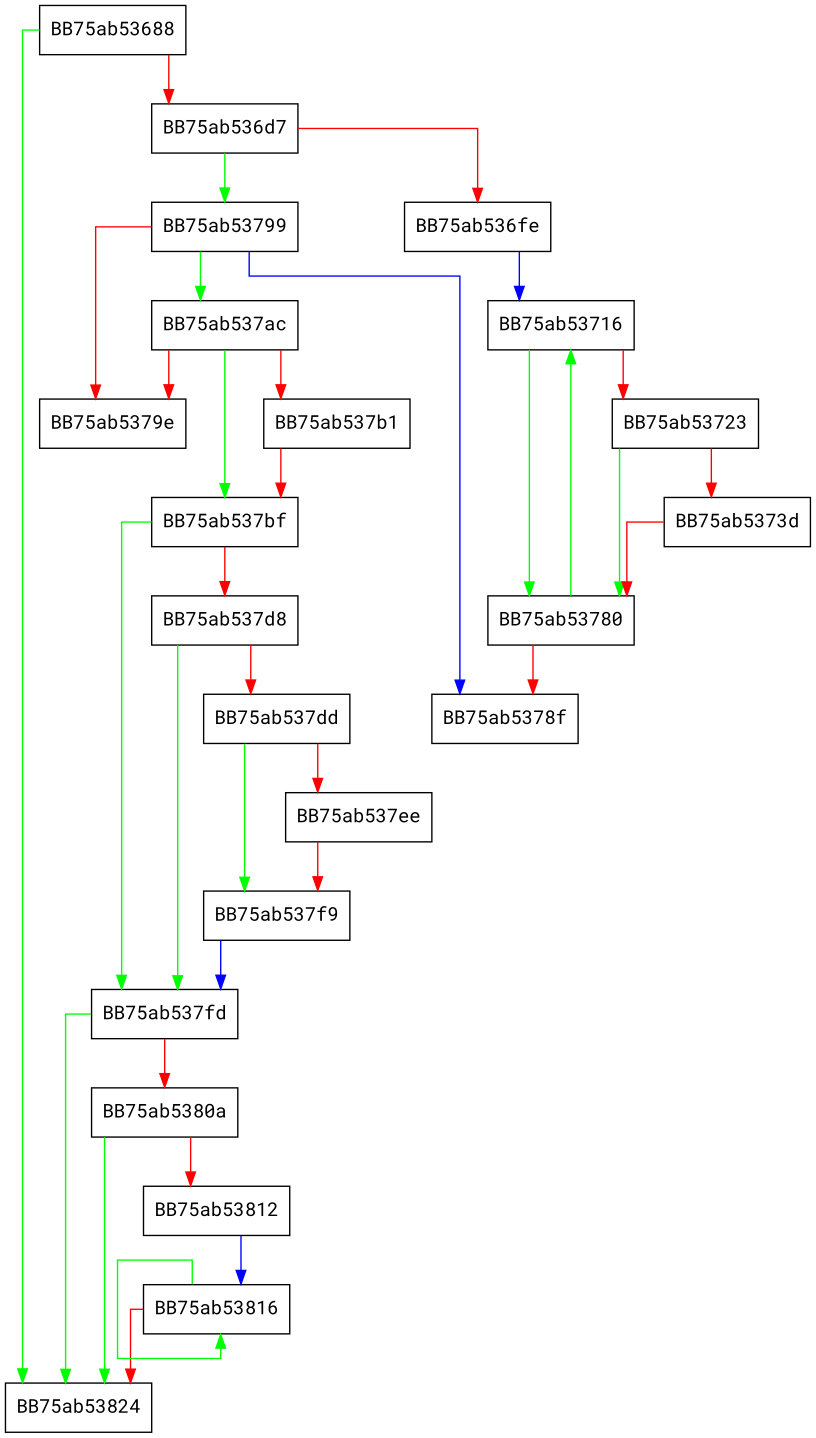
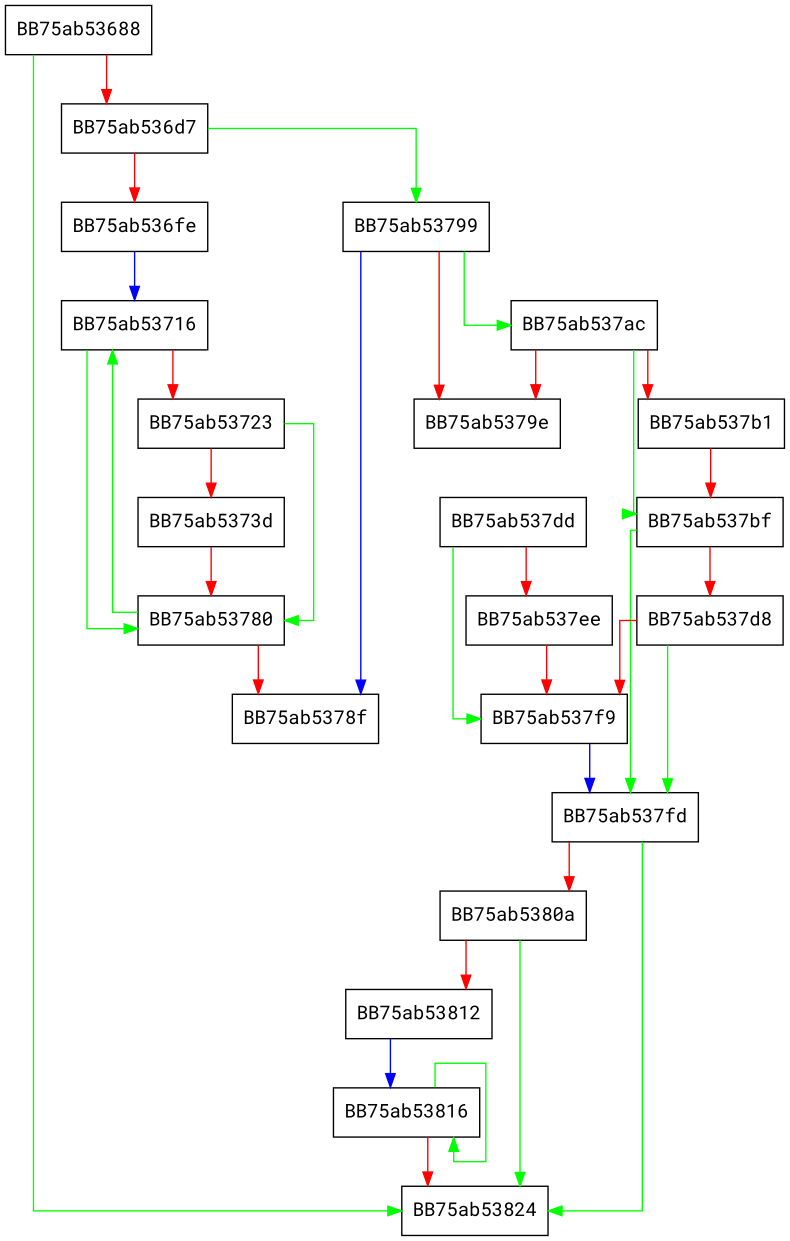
edge "BB75ab537d8" -> "BB75ab537dd": now "BB75ab537d8" -> "BB75ab537f9"
